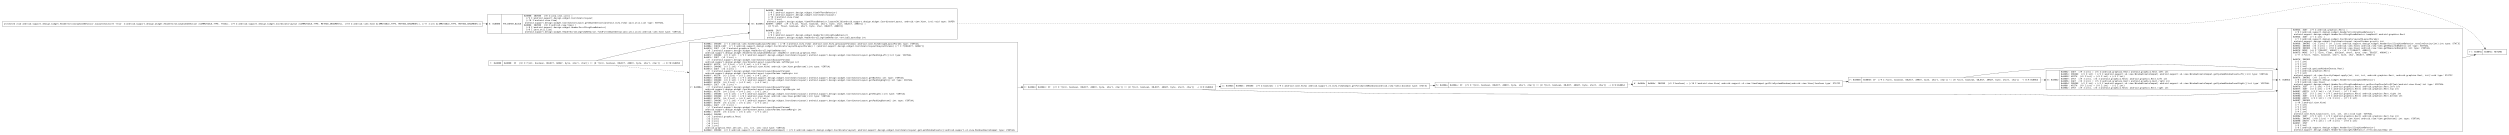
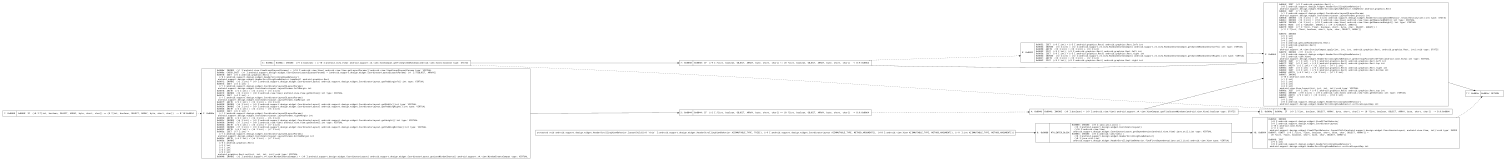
edge "1: 0x0008" -> "10: 0x0094": removed
edge "5: 0x004a" -> "6: 0x004c": reversed
edge "3: 0x0044" -> "9: 0x0064": now "4: 0x0046" -> "9: 0x0064"
